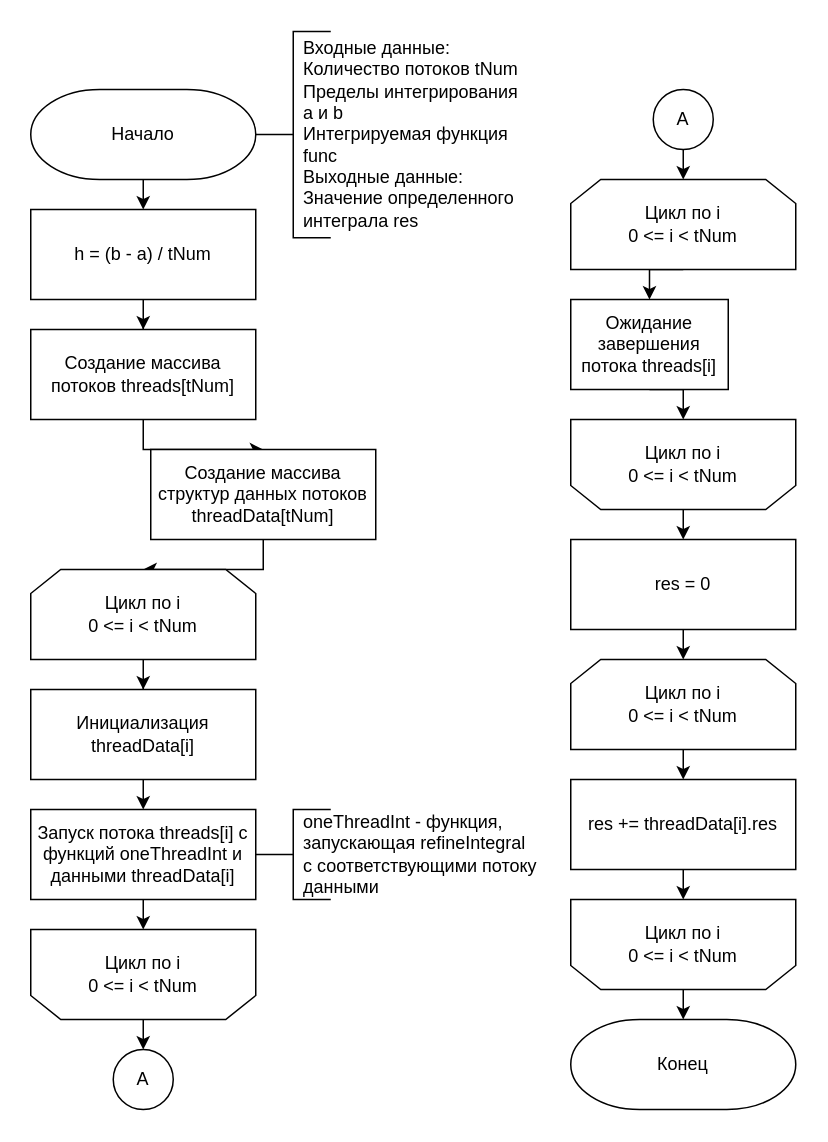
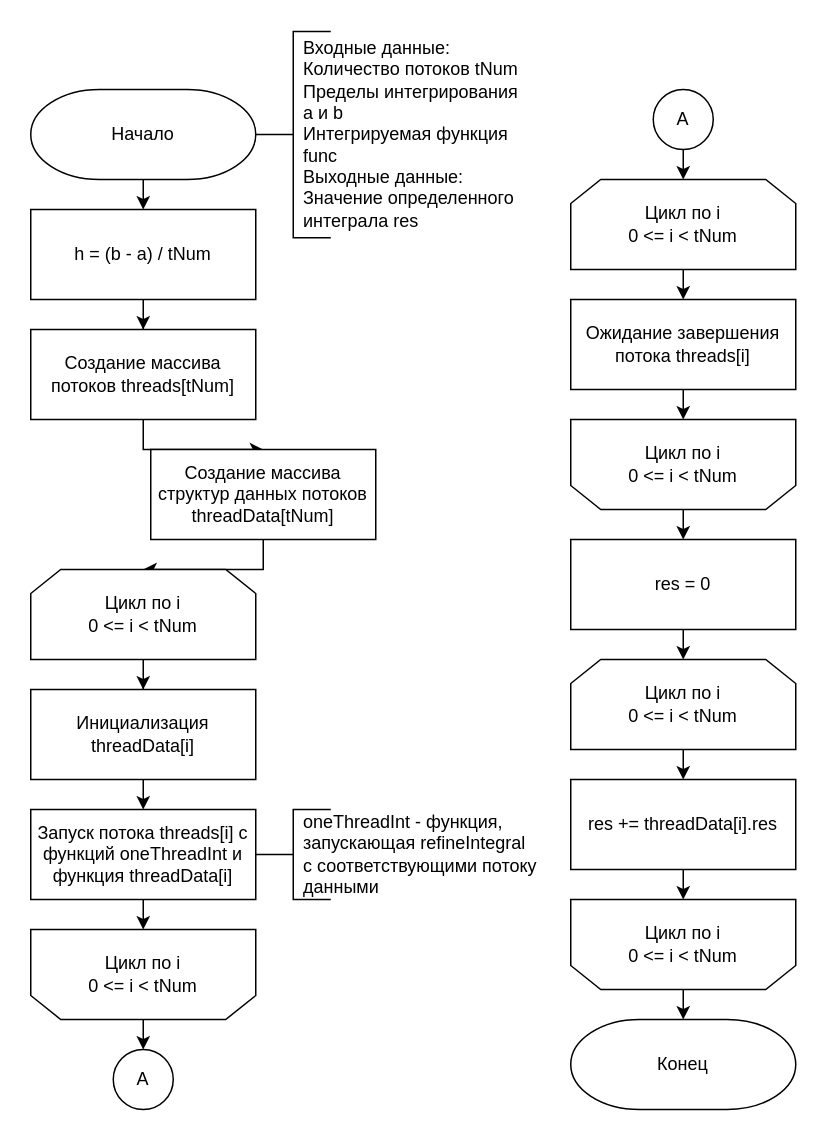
node "Ожидание завершения потока threads[i]": size 158x90 -> 225x90
node "Запуск потока threads[i] с функций oneThreadInt и данными threadData[i]": label "Запуск потока threads[i] с функций oneThreadInt и данными threadData[i]" -> "Запуск потока threads[i] с функций oneThreadInt и функция threadData[i]"
